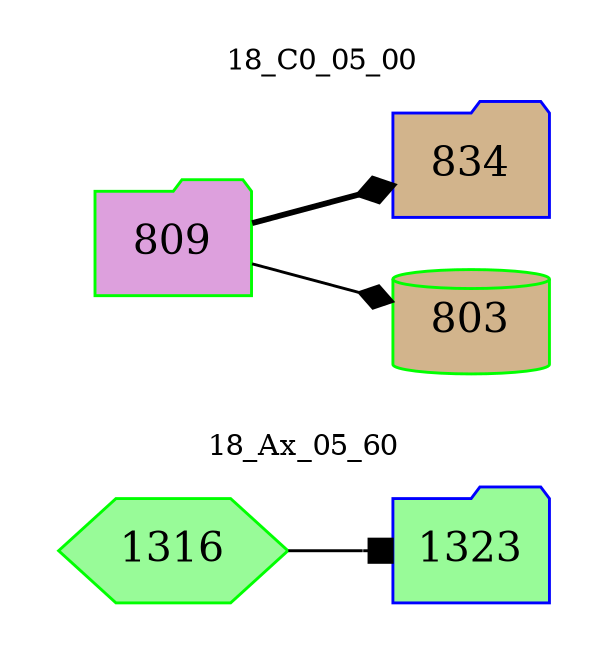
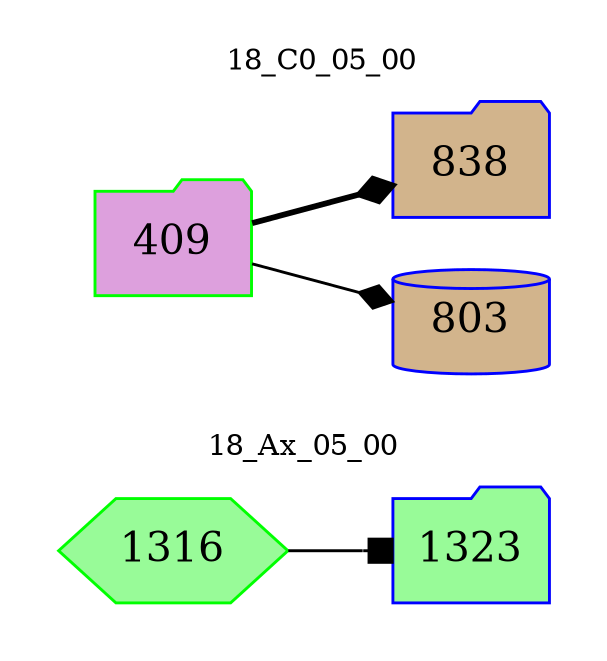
node "834": label "834" -> "838"
node "809": label "809" -> "409"
node "803": color green -> blue
cluster "18_Ax_05_60": label "18_Ax_05_60" -> "18_Ax_05_00"
